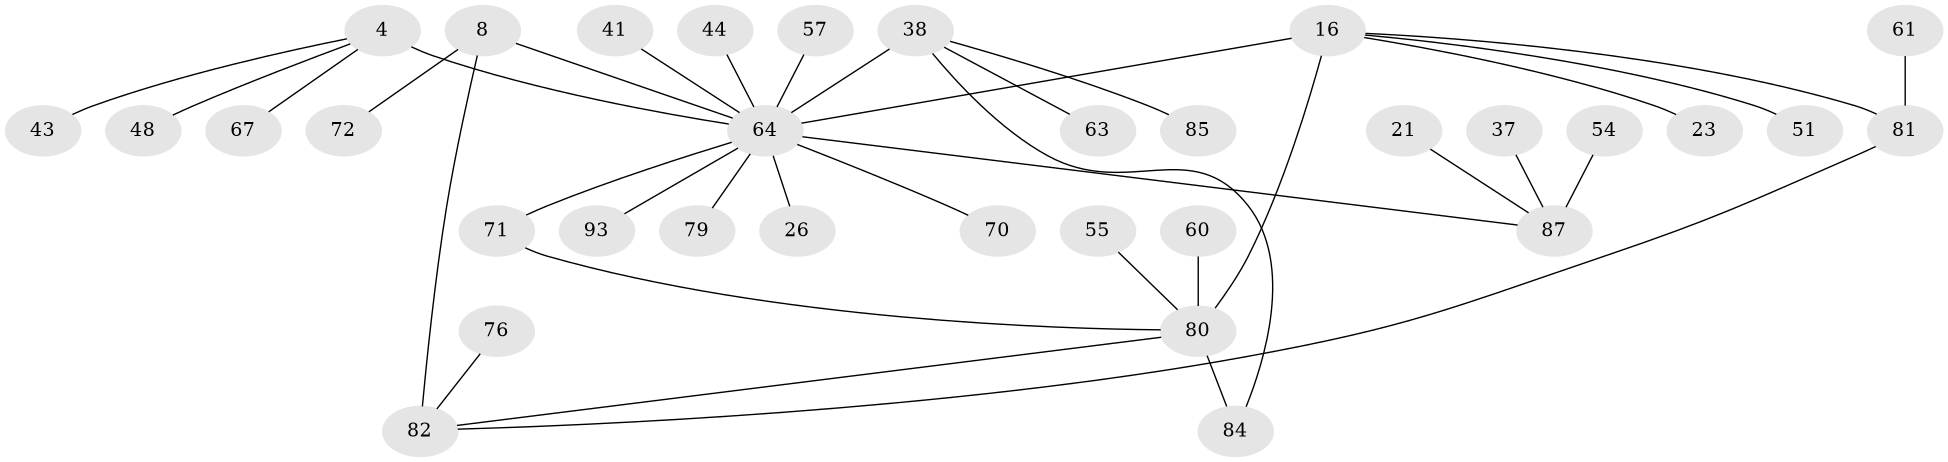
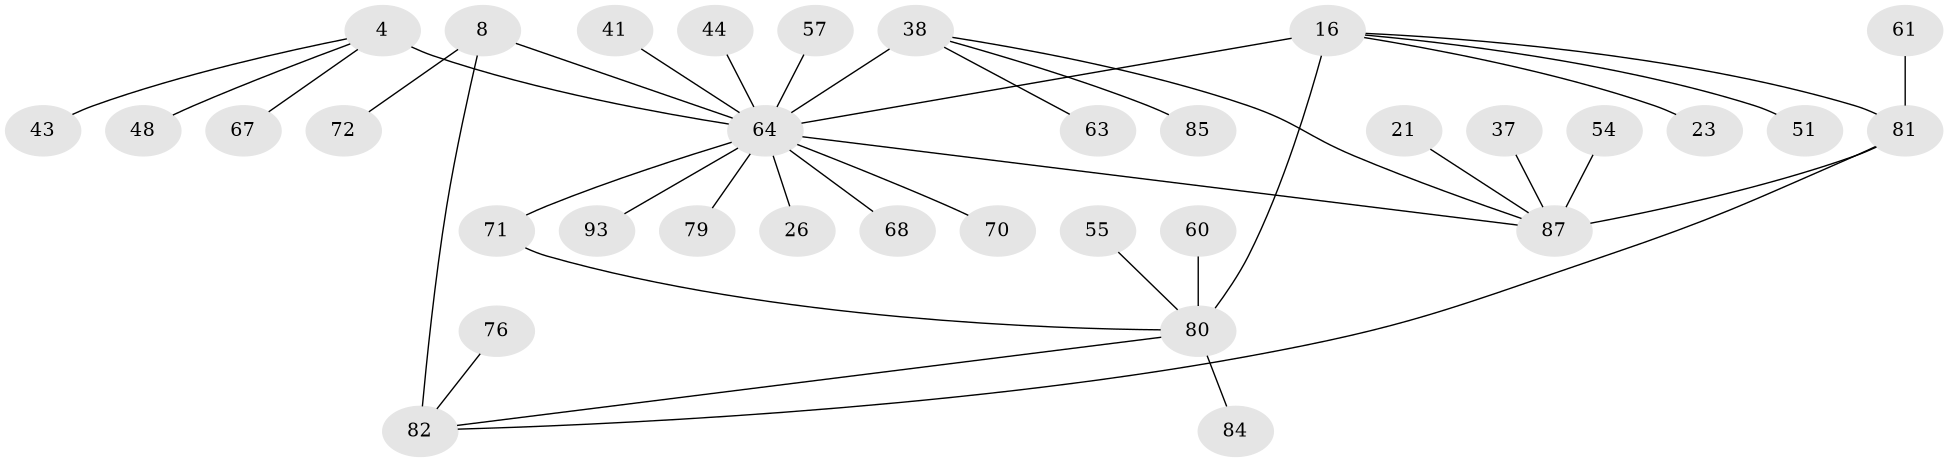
edge "38" -- "84": now "38" -- "87"
edge "81" -- "87": added
node "68": added
